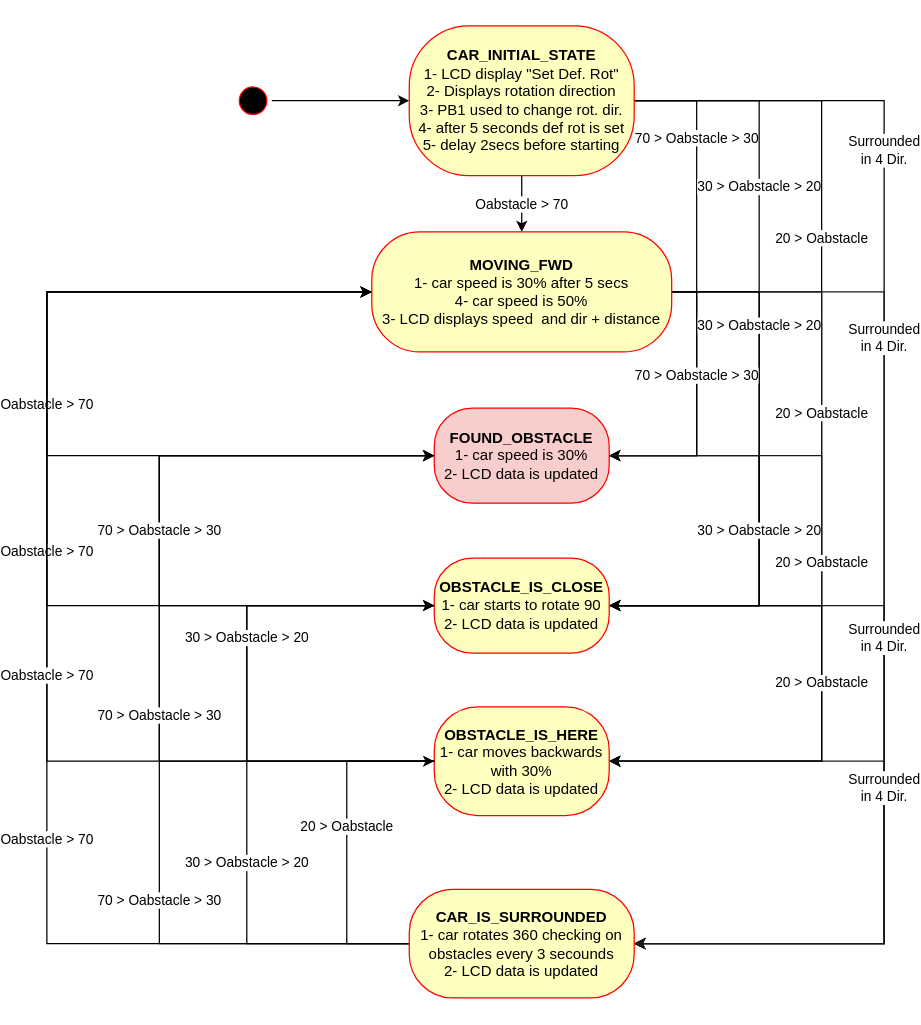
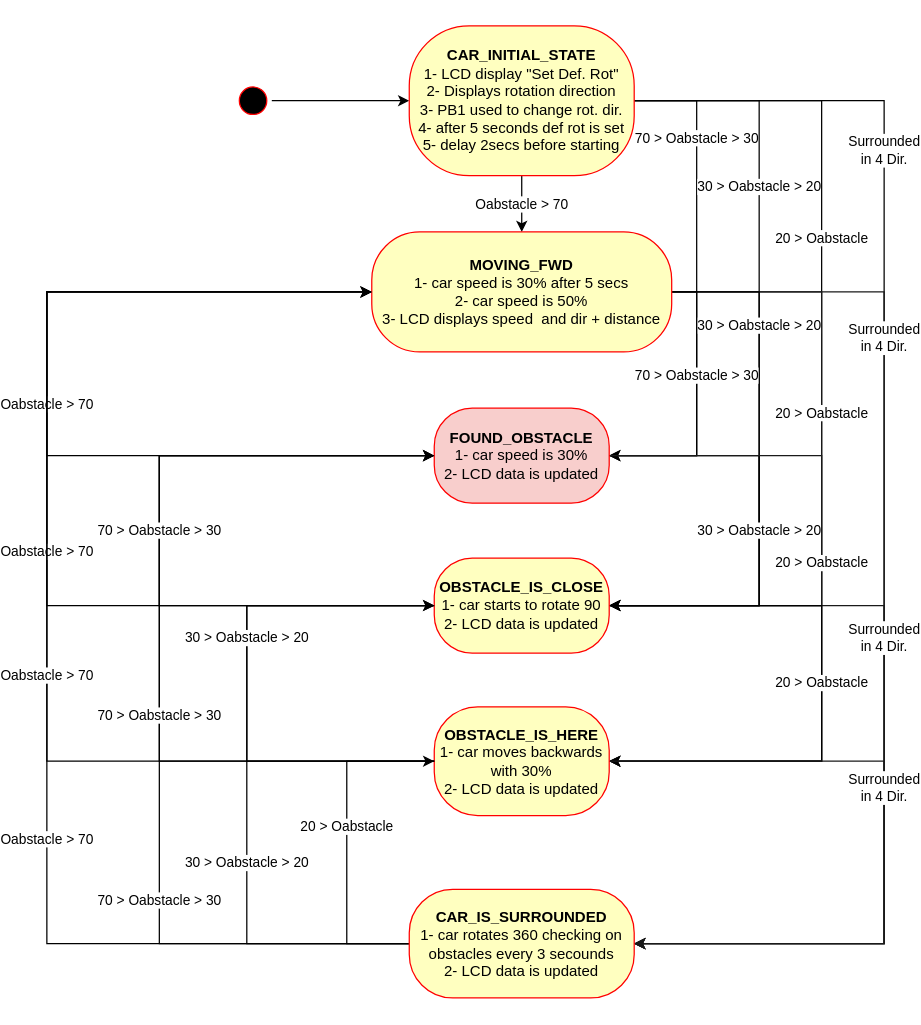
node "MOVING_FWD 1- car speed is 30% after 5 secs 4- car speed is 50% 3- LCD displays speed and dir + distance": label "MOVING_FWD 1- car speed is 30% after 5 secs 4- car speed is 50% 3- LCD displays speed and dir + distance" -> "MOVING_FWD 1- car speed is 30% after 5 secs 2- car speed is 50% 3- LCD displays speed and dir + distance"
